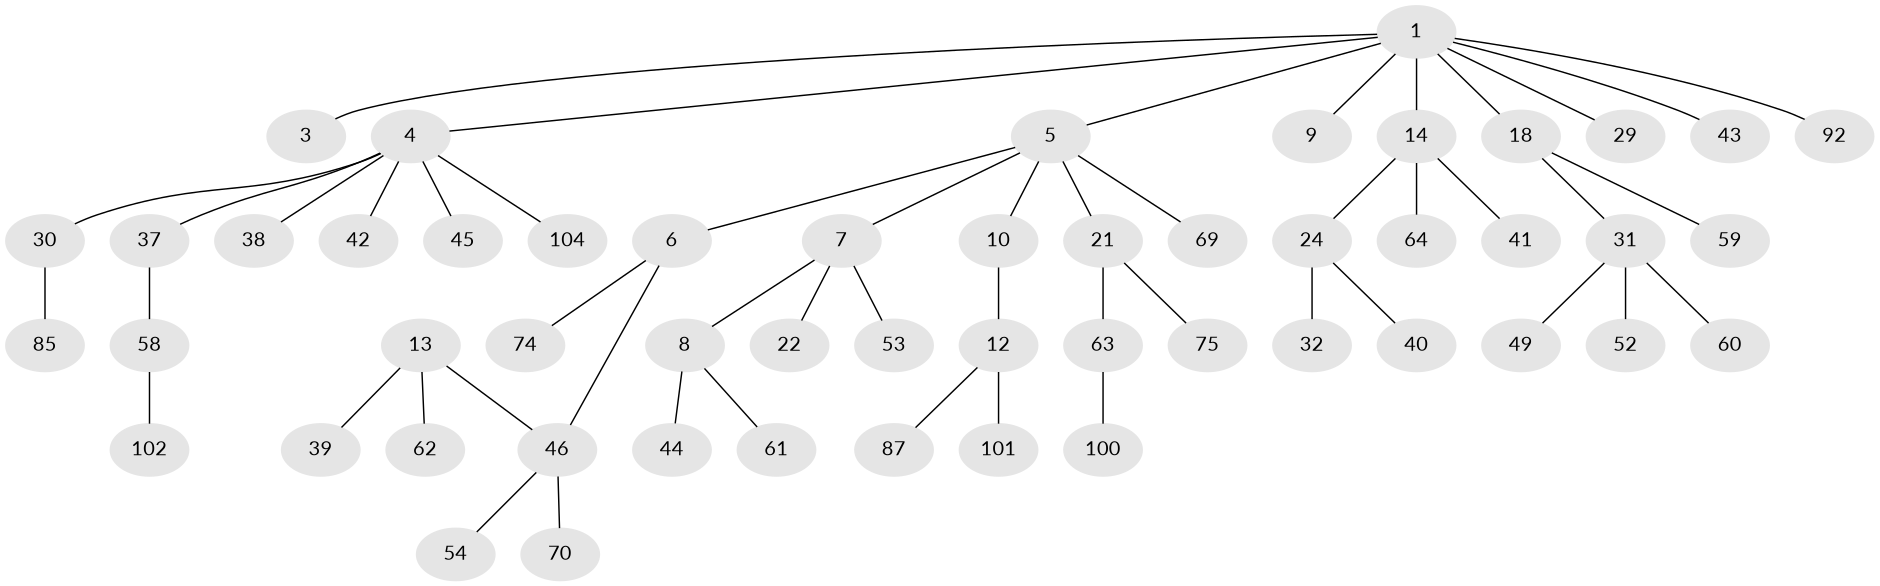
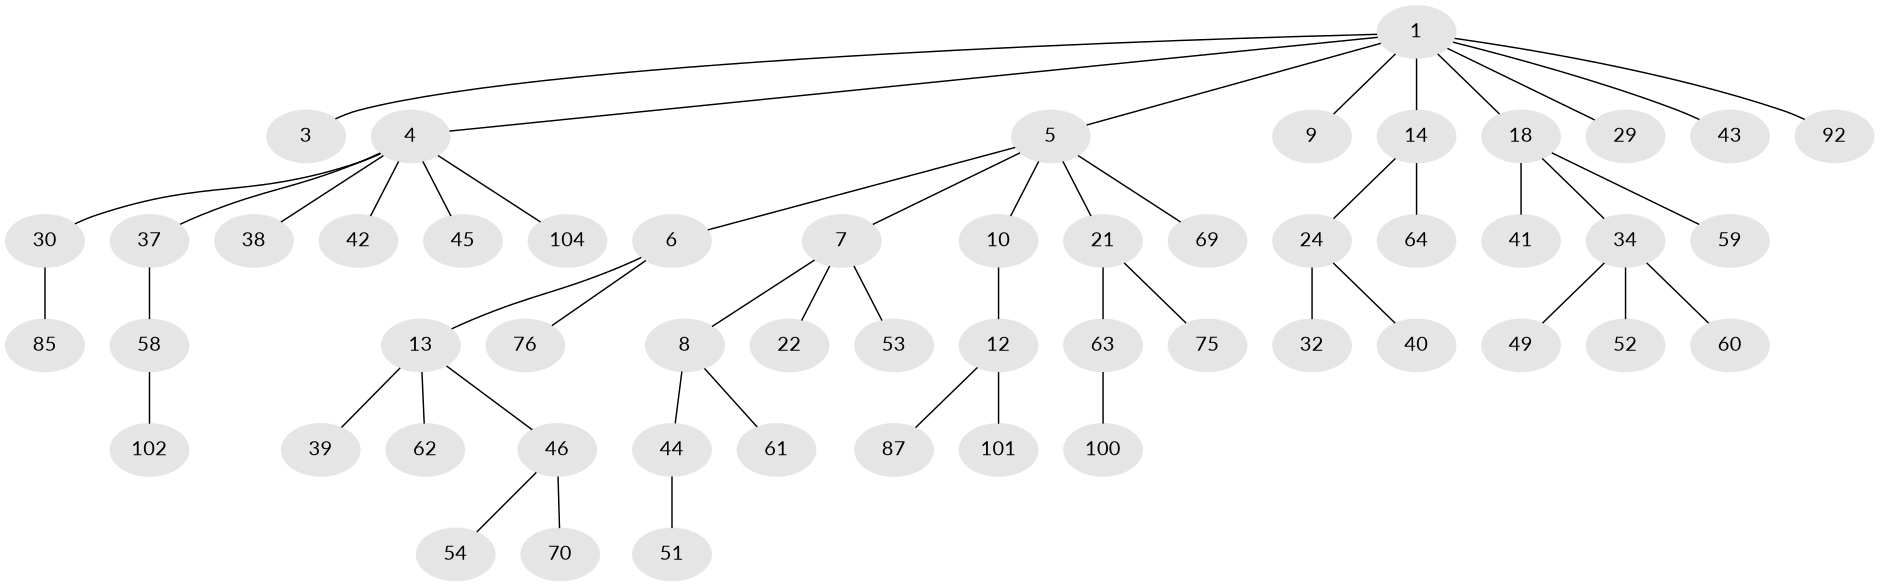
edge "14" -- "41": now "18" -- "41"
node "31": label "31" -> "34"
node "74": label "74" -> "76"
edge "6" -- "46": now "6" -- "13"
node "51": added
